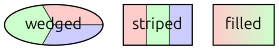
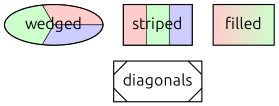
node "diagonals": added
